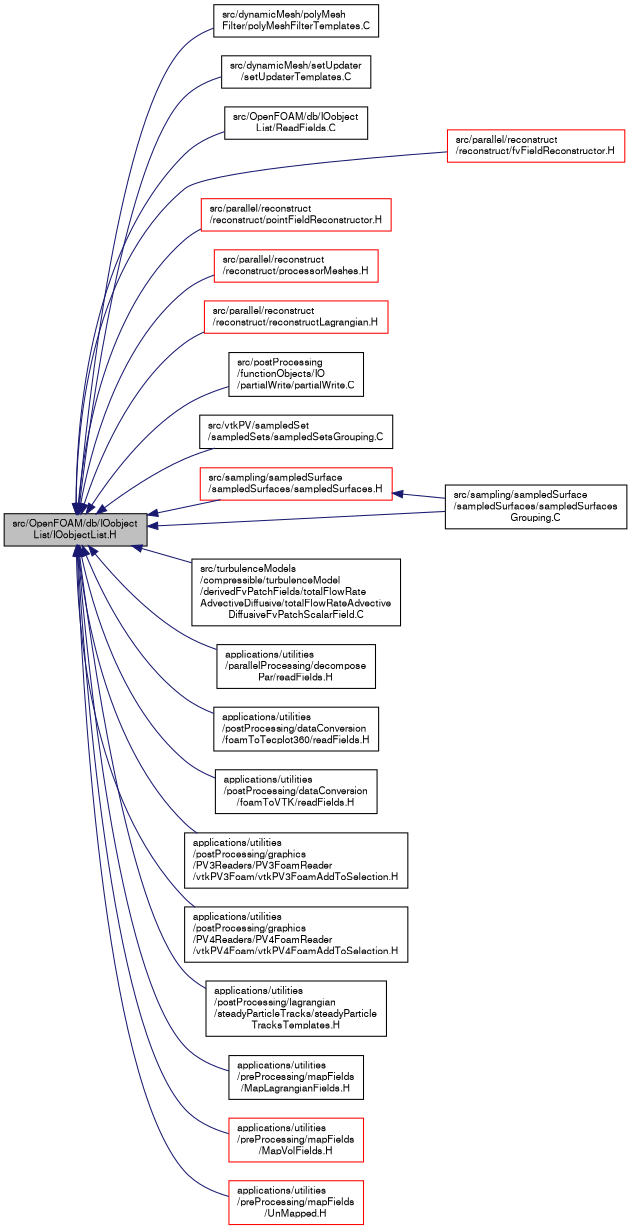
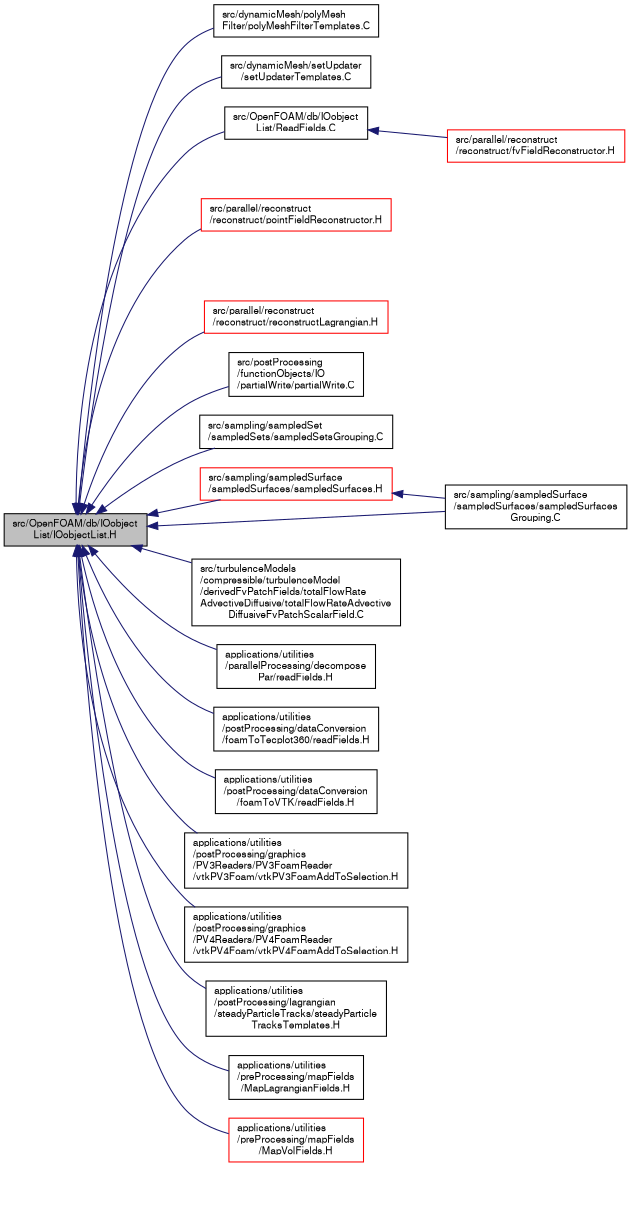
edge "src/parallel/reconstruct /reconstruct/fvFieldReconstructor.H" -> "src/OpenFOAM/db/IOobject List/IOobjectList.H": now "src/parallel/reconstruct /reconstruct/fvFieldReconstructor.H" -> "src/OpenFOAM/db/IOobject List/ReadFields.C"
node "src/parallel/reconstruct /reconstruct/processorMeshes.H": removed
node "src/vtkPV/sampledSet /sampledSets/sampledSetsGrouping.C": label "src/vtkPV/sampledSet /sampledSets/sampledSetsGrouping.C" -> "src/sampling/sampledSet /sampledSets/sampledSetsGrouping.C"
node "applications/utilities /preProcessing/mapFields /UnMapped.H": removed
